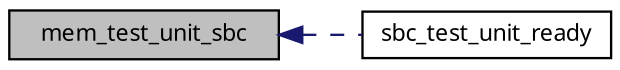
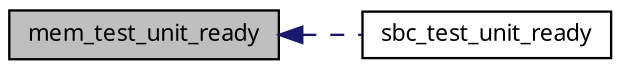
node "mem_test_unit_sbc": label "mem_test_unit_sbc" -> "mem_test_unit_ready"
